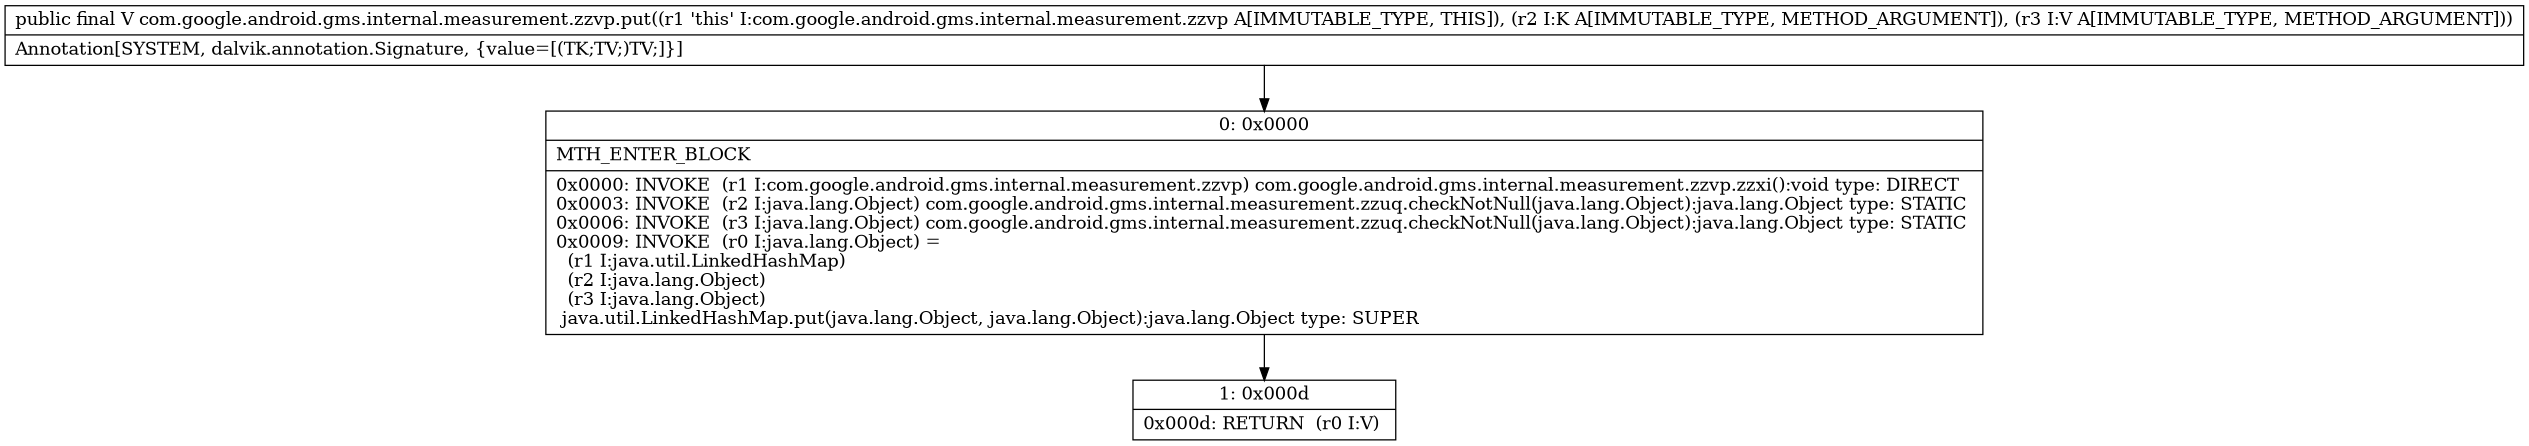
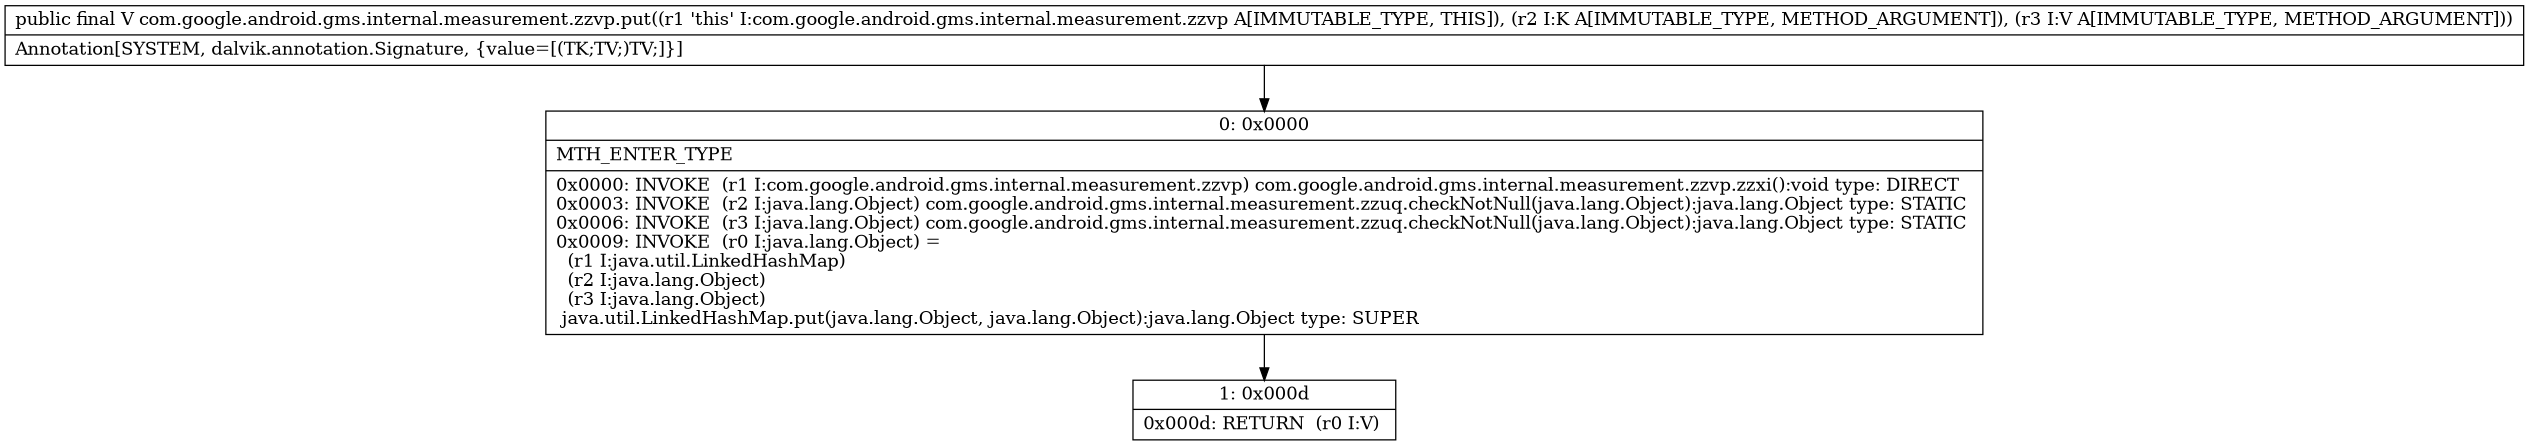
node "0: 0x0000": text "MTH_ENTER_BLOCK" -> "MTH_ENTER_TYPE"
